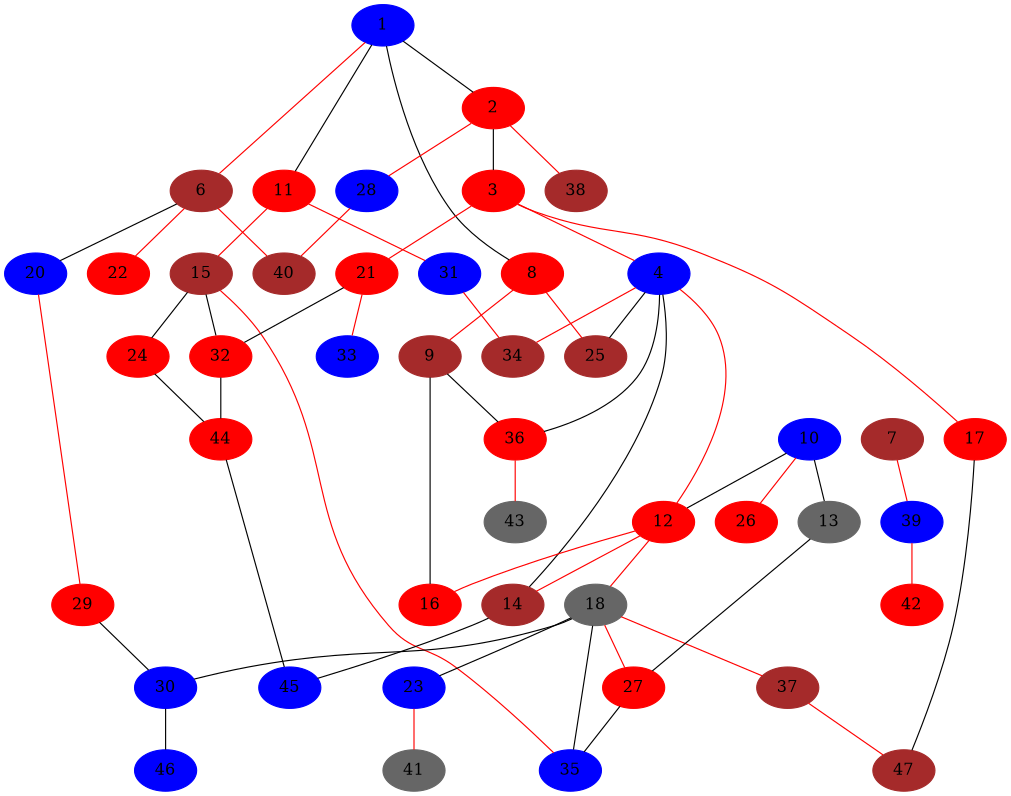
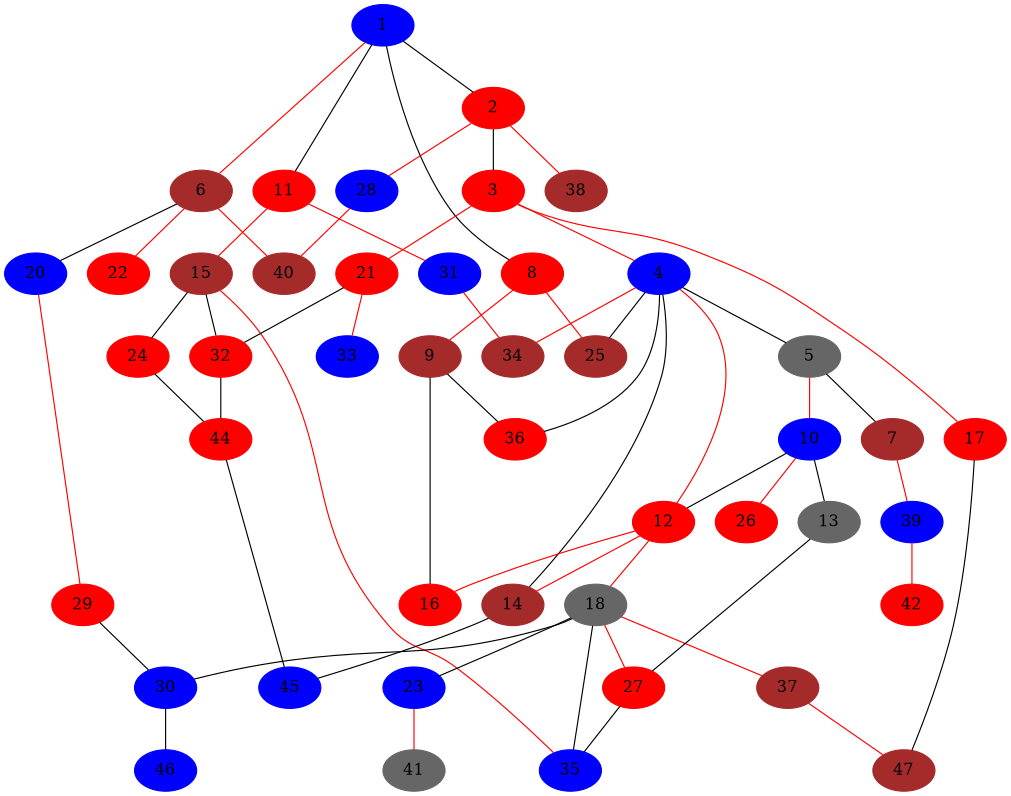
node "5": added
node "43": removed
